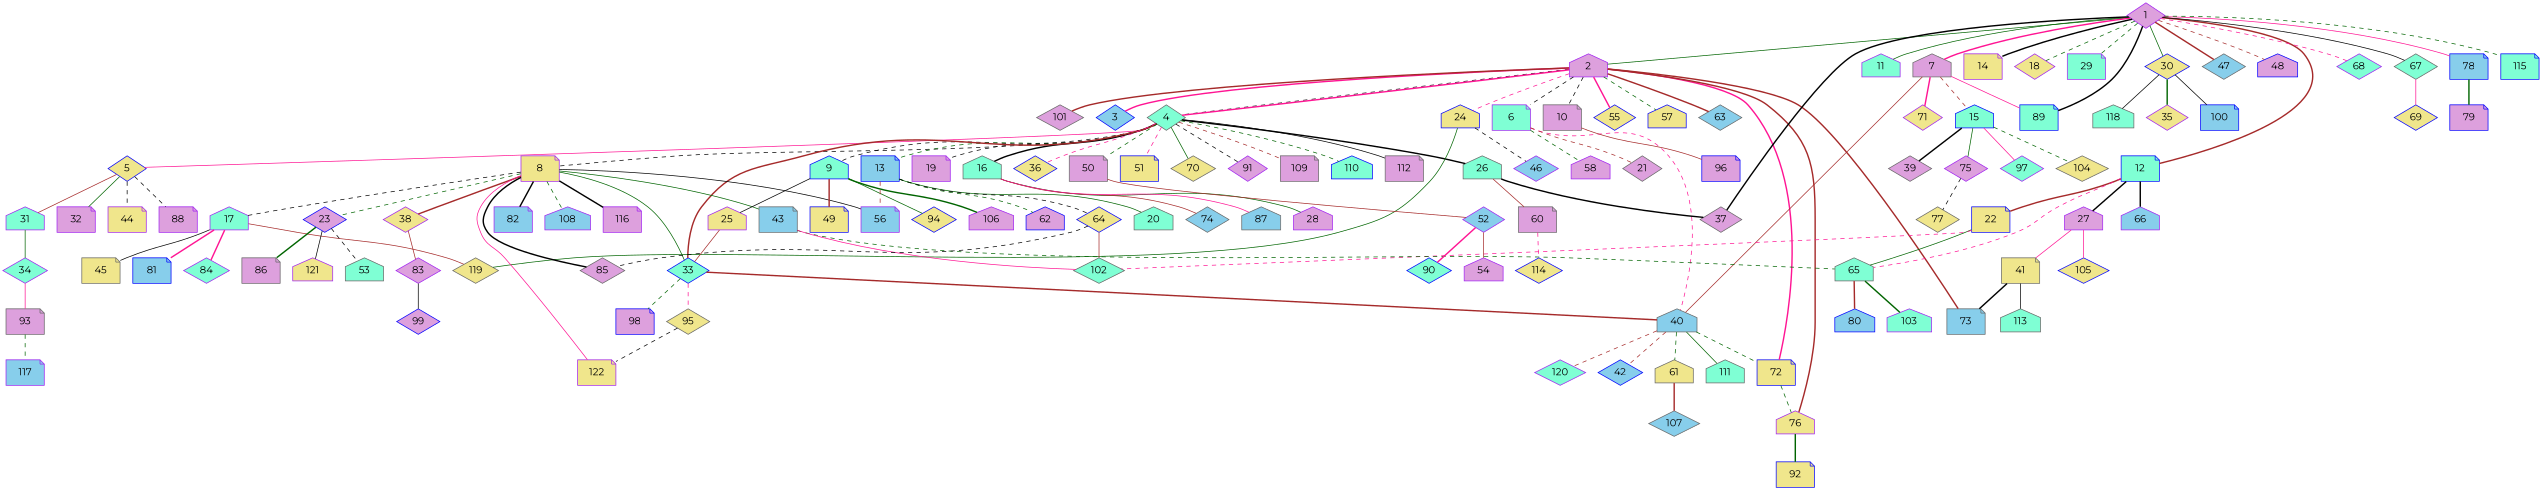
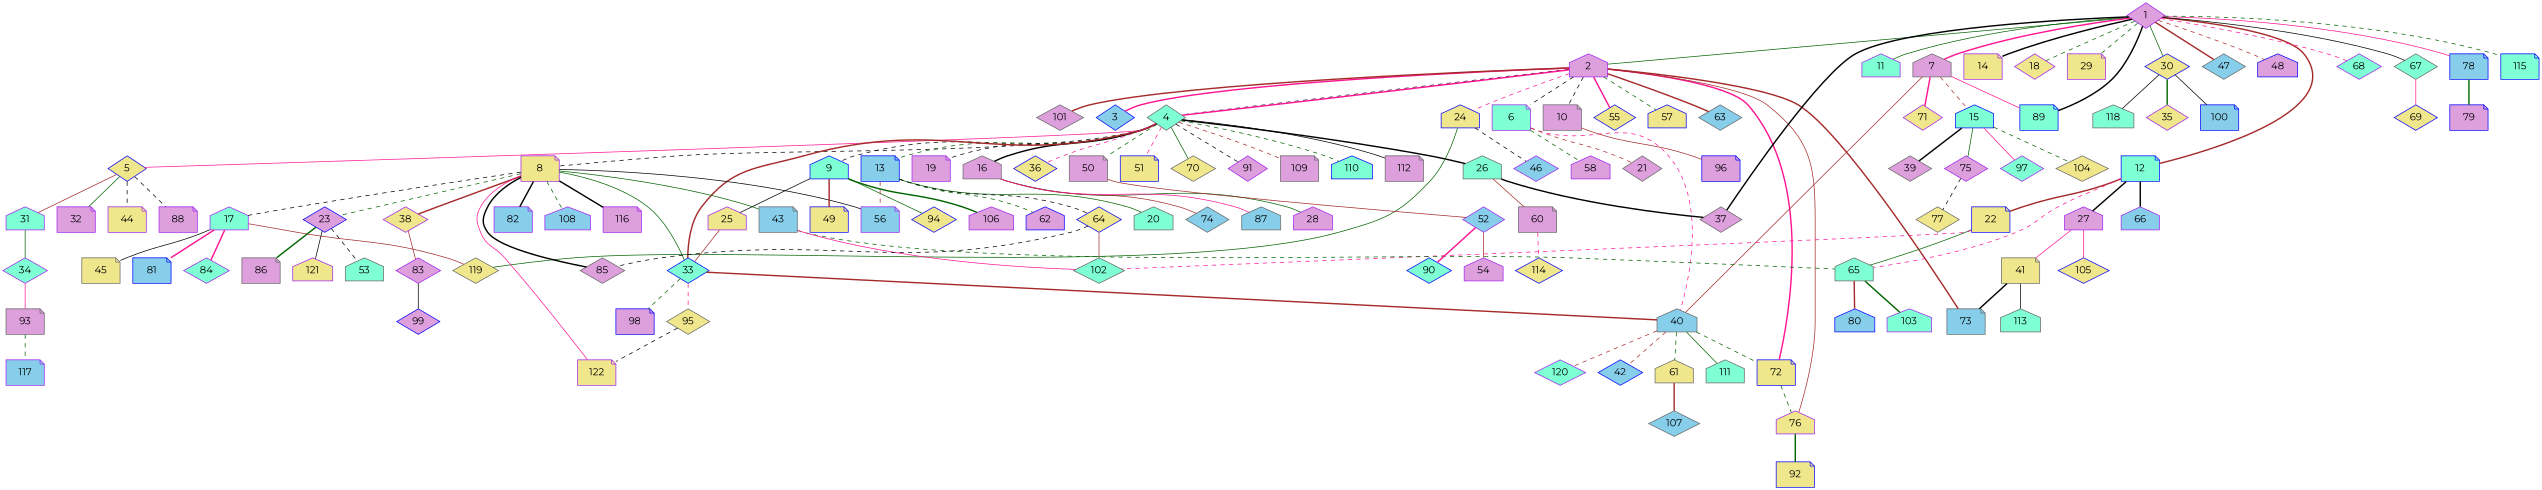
node "29": fillcolor aquamarine -> khaki
node "16": fillcolor aquamarine -> plum
edge "2" -- "76": style bold -> solid
